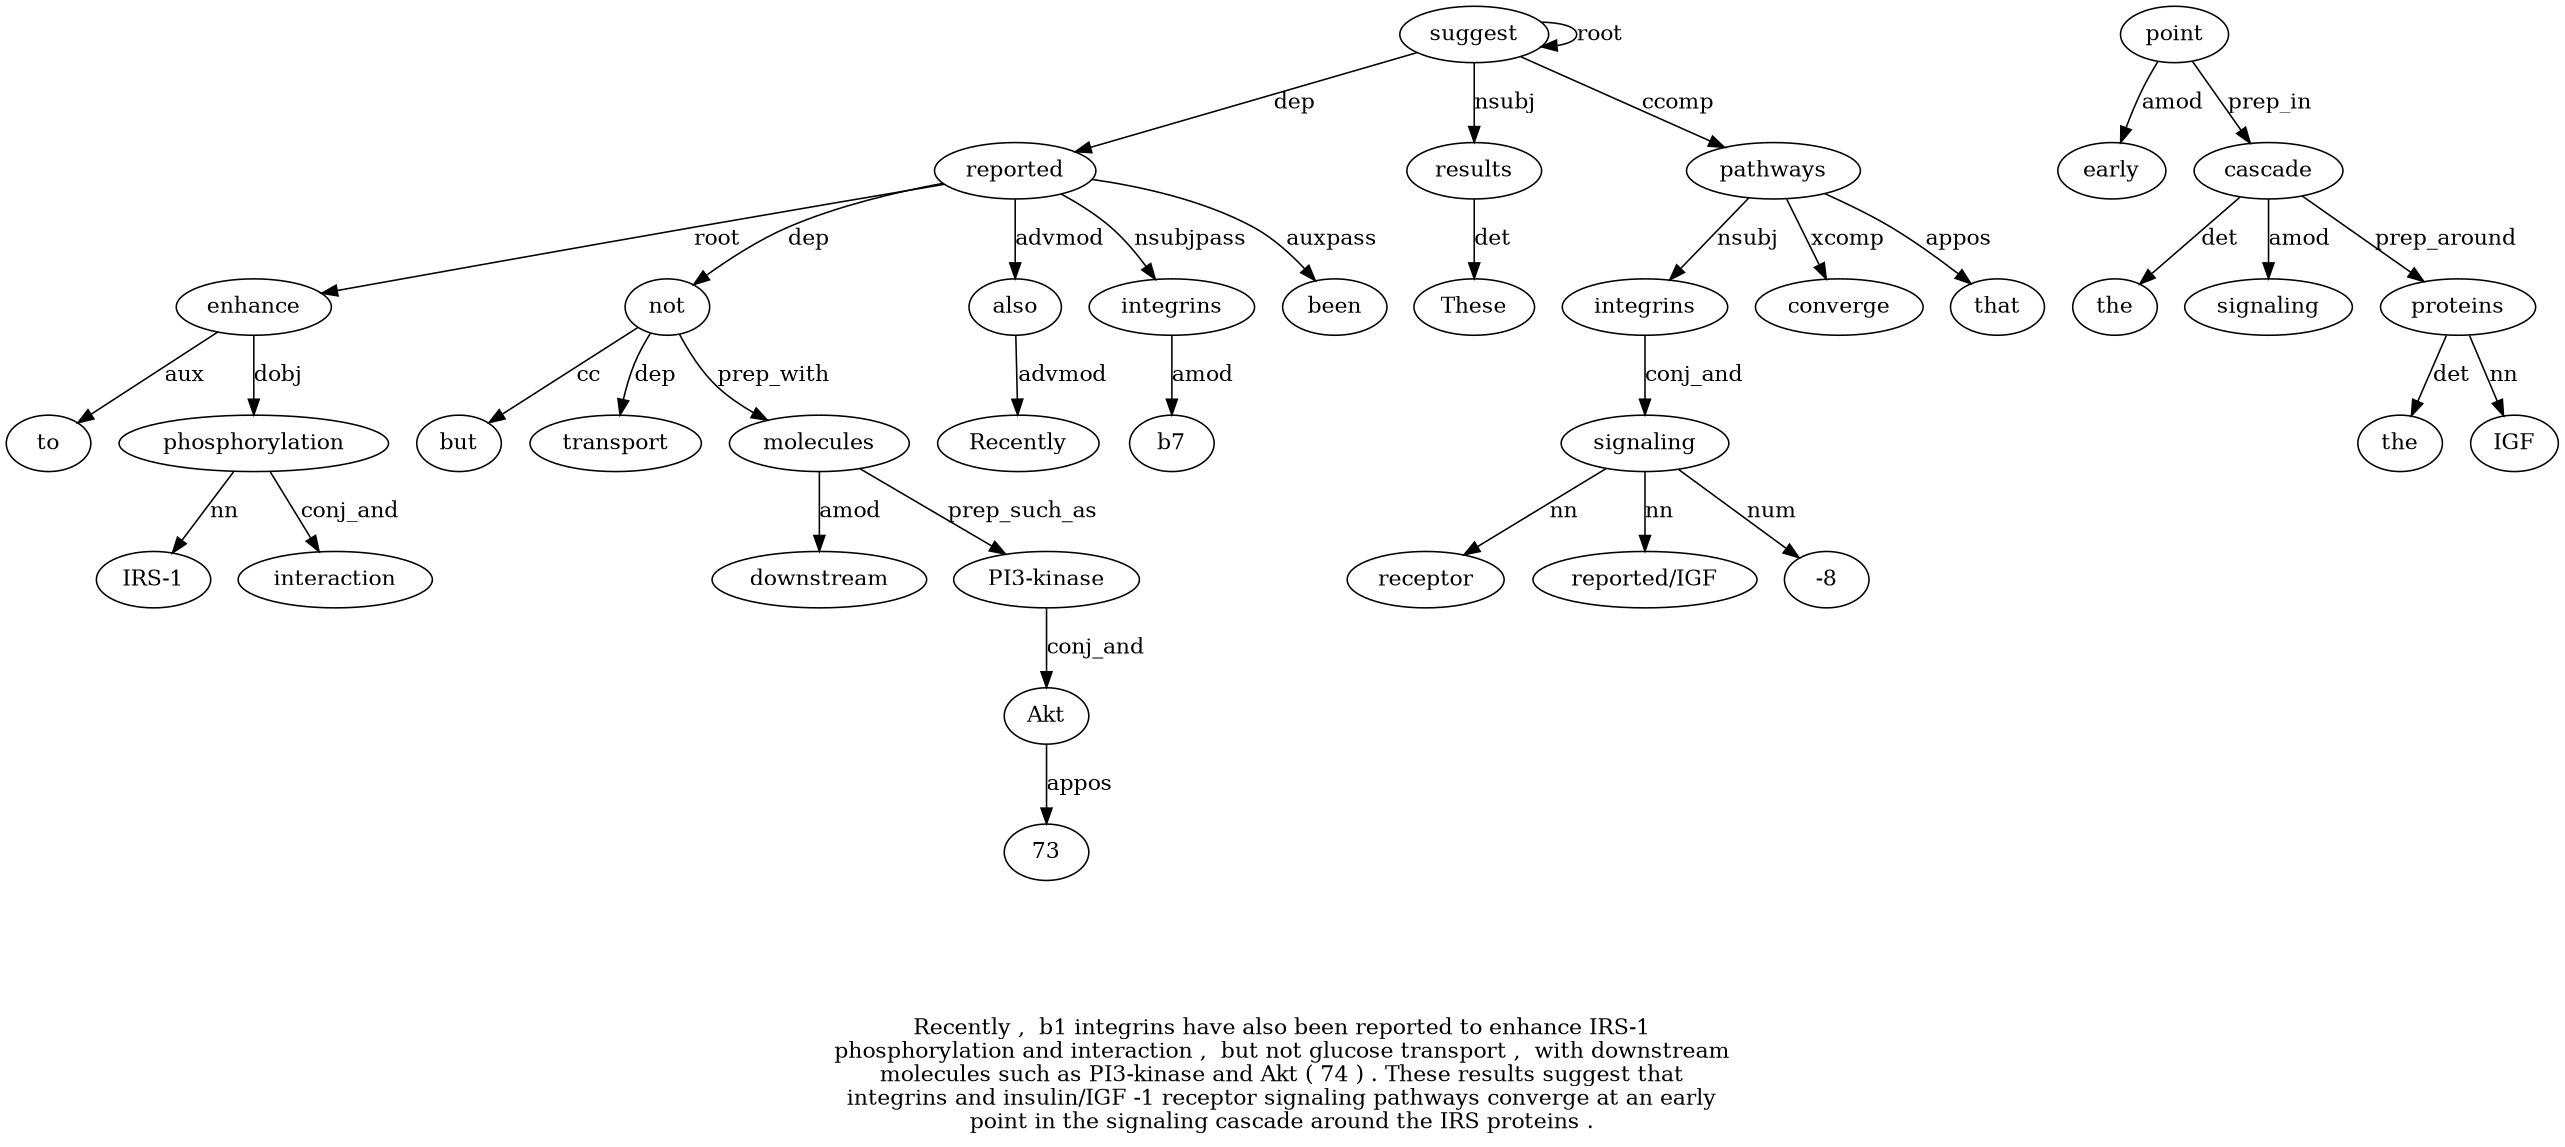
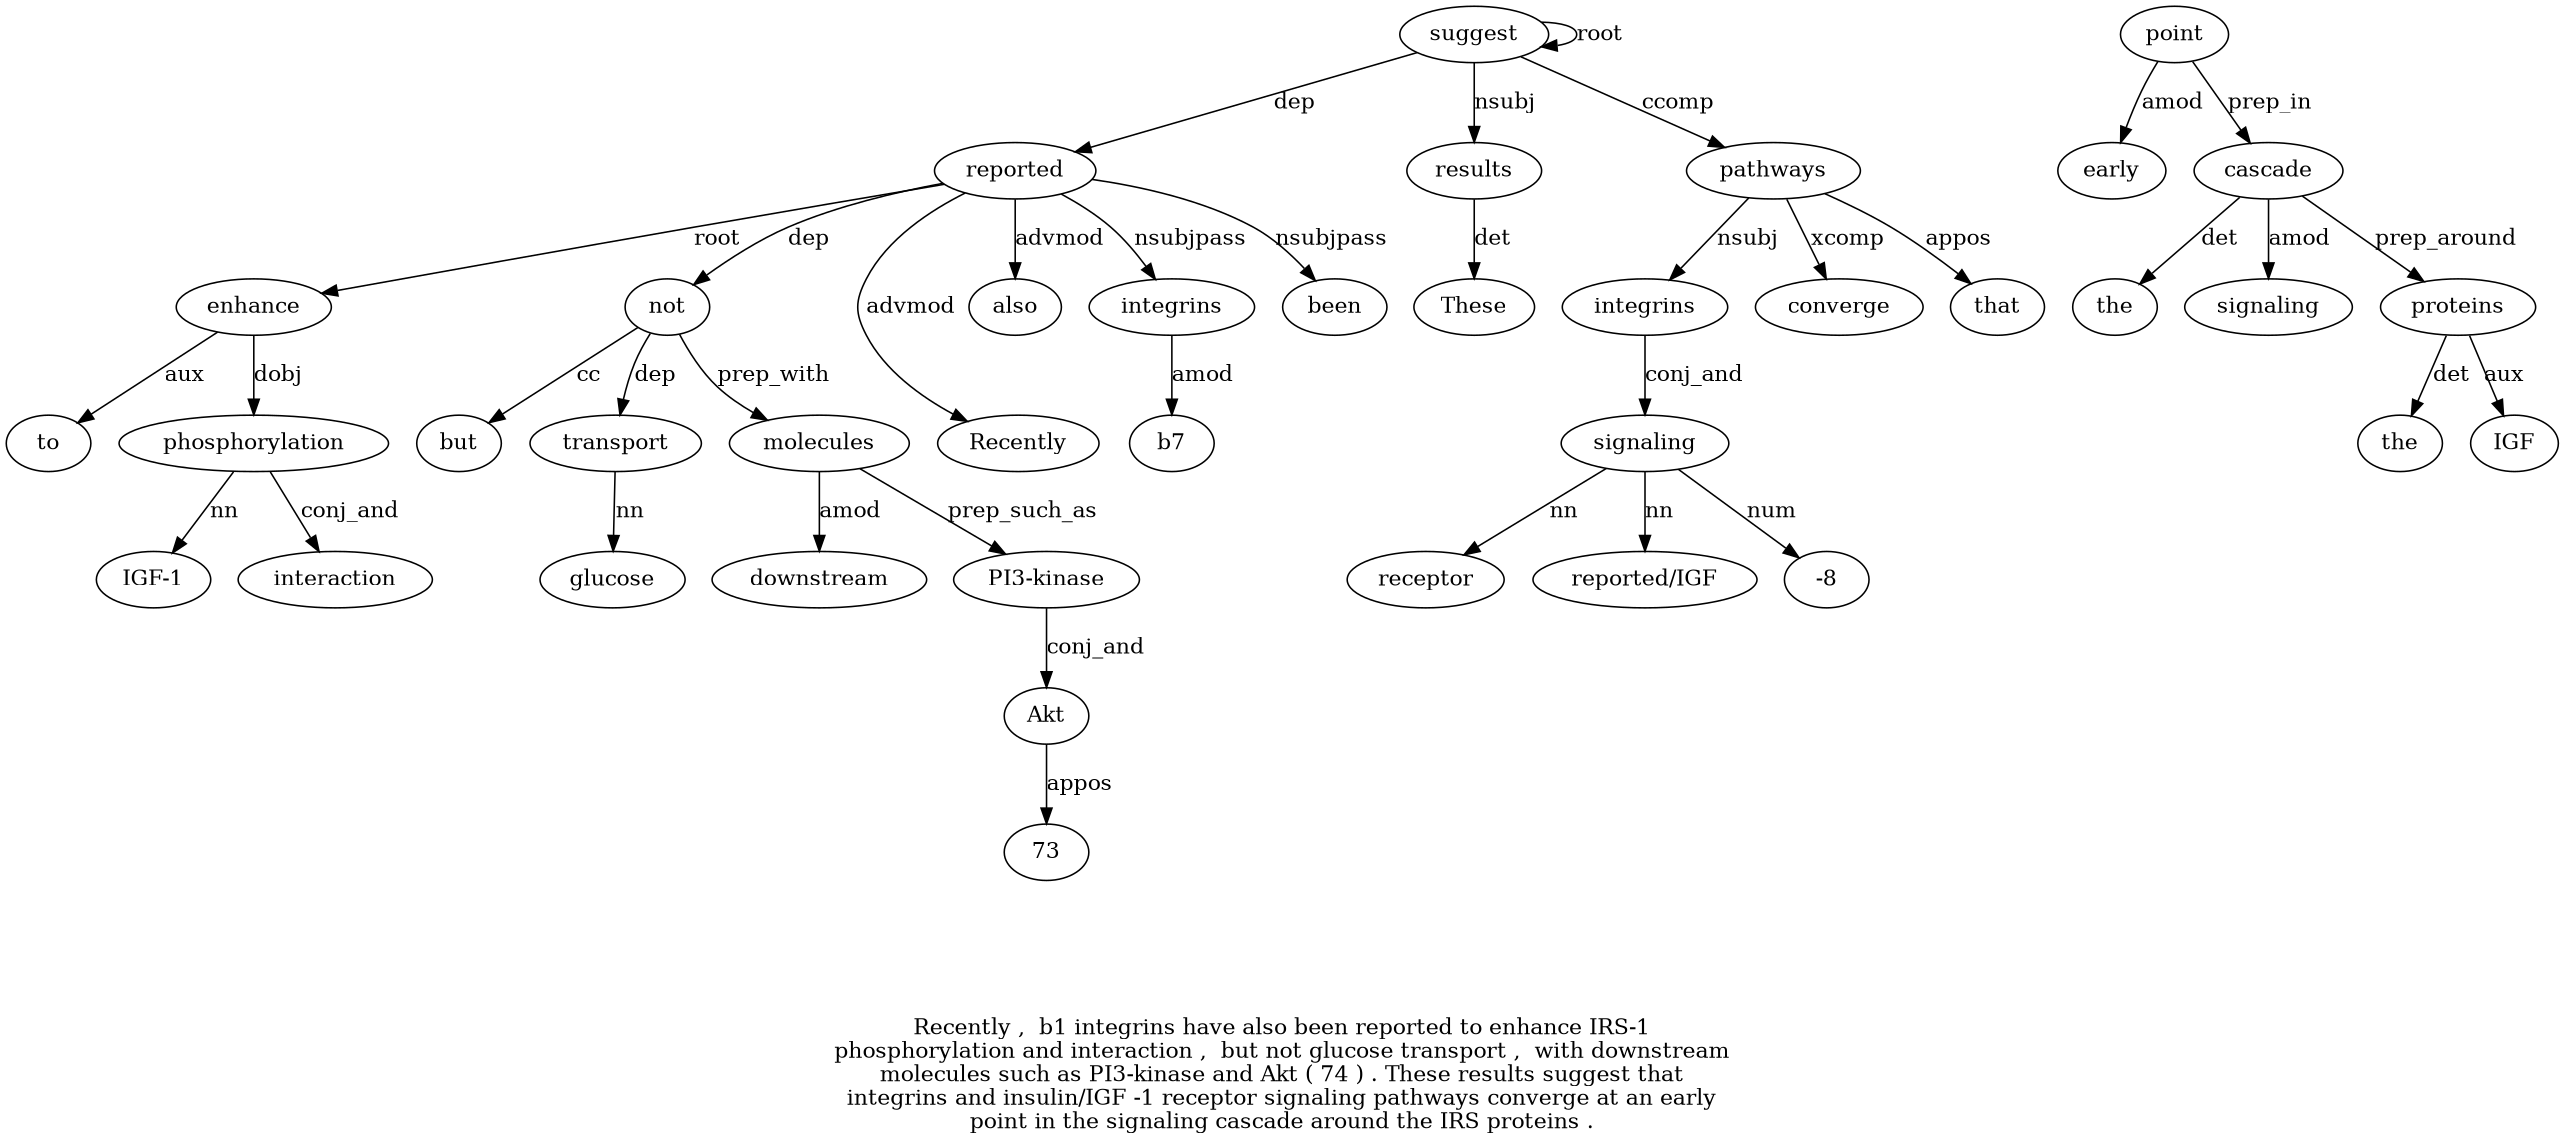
edge "reported" -> "been": label "auxpass" -> "nsubjpass"
edge "also" -> "Recently": now "reported" -> "Recently"
edge "proteins" -> "IGF": label "nn" -> "aux"
node "IRS-1": label "IRS-1" -> "IGF-1"
node "glucose": added
